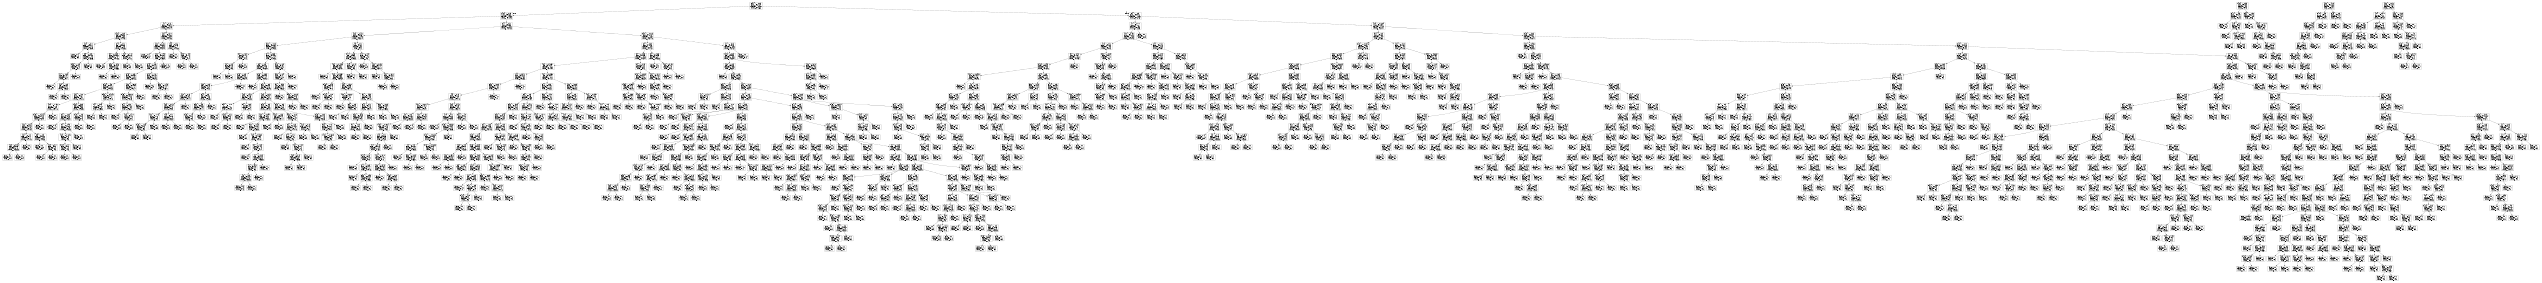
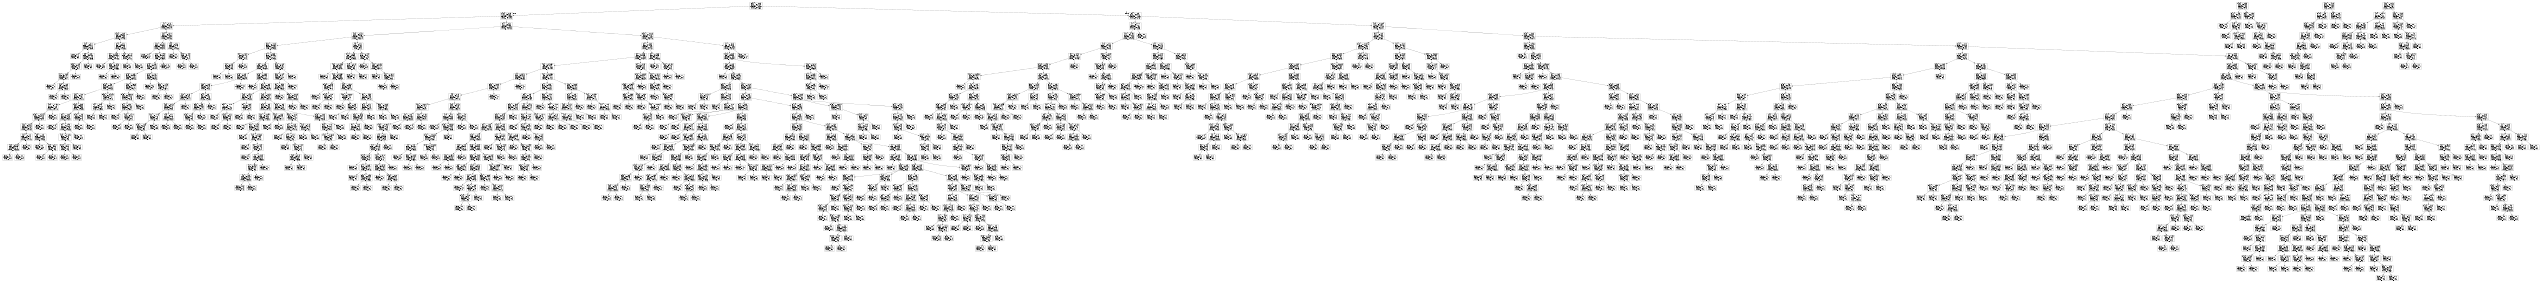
node "X[22] <= 3.75 samples = 0.1324 samples = 70 value = 0.1571": label "X[22] <= 3.75 samples = 0.1324 samples = 70 value = 0.1571" -> "X[22] <= 3.75 mse = 0.1324 samples = 70 value = 0.1571"
node "X[24] <= 3.0 value = 0.2041 samples = 7 value = 0.7143": label "X[24] <= 3.0 value = 0.2041 samples = 7 value = 0.7143" -> "X[24] <= 3.0 mse = 0.2041 samples = 7 value = 0.7143"
node "X[26] <= 3.5 mse = 0.1389 mse = 48 value = 0.1667": label "X[26] <= 3.5 mse = 0.1389 mse = 48 value = 0.1667" -> "X[26] <= 3.5 mse = 0.1389 samples = 48 value = 0.1667"
node "X[26] <= 12.0 mse = 0.2222 samples = 3 value = 0.3333": label "X[26] <= 12.0 mse = 0.2222 samples = 3 value = 0.3333" -> "X[26] <= 12.0 mse = 0.2222 value = 3 value = 0.3333"
